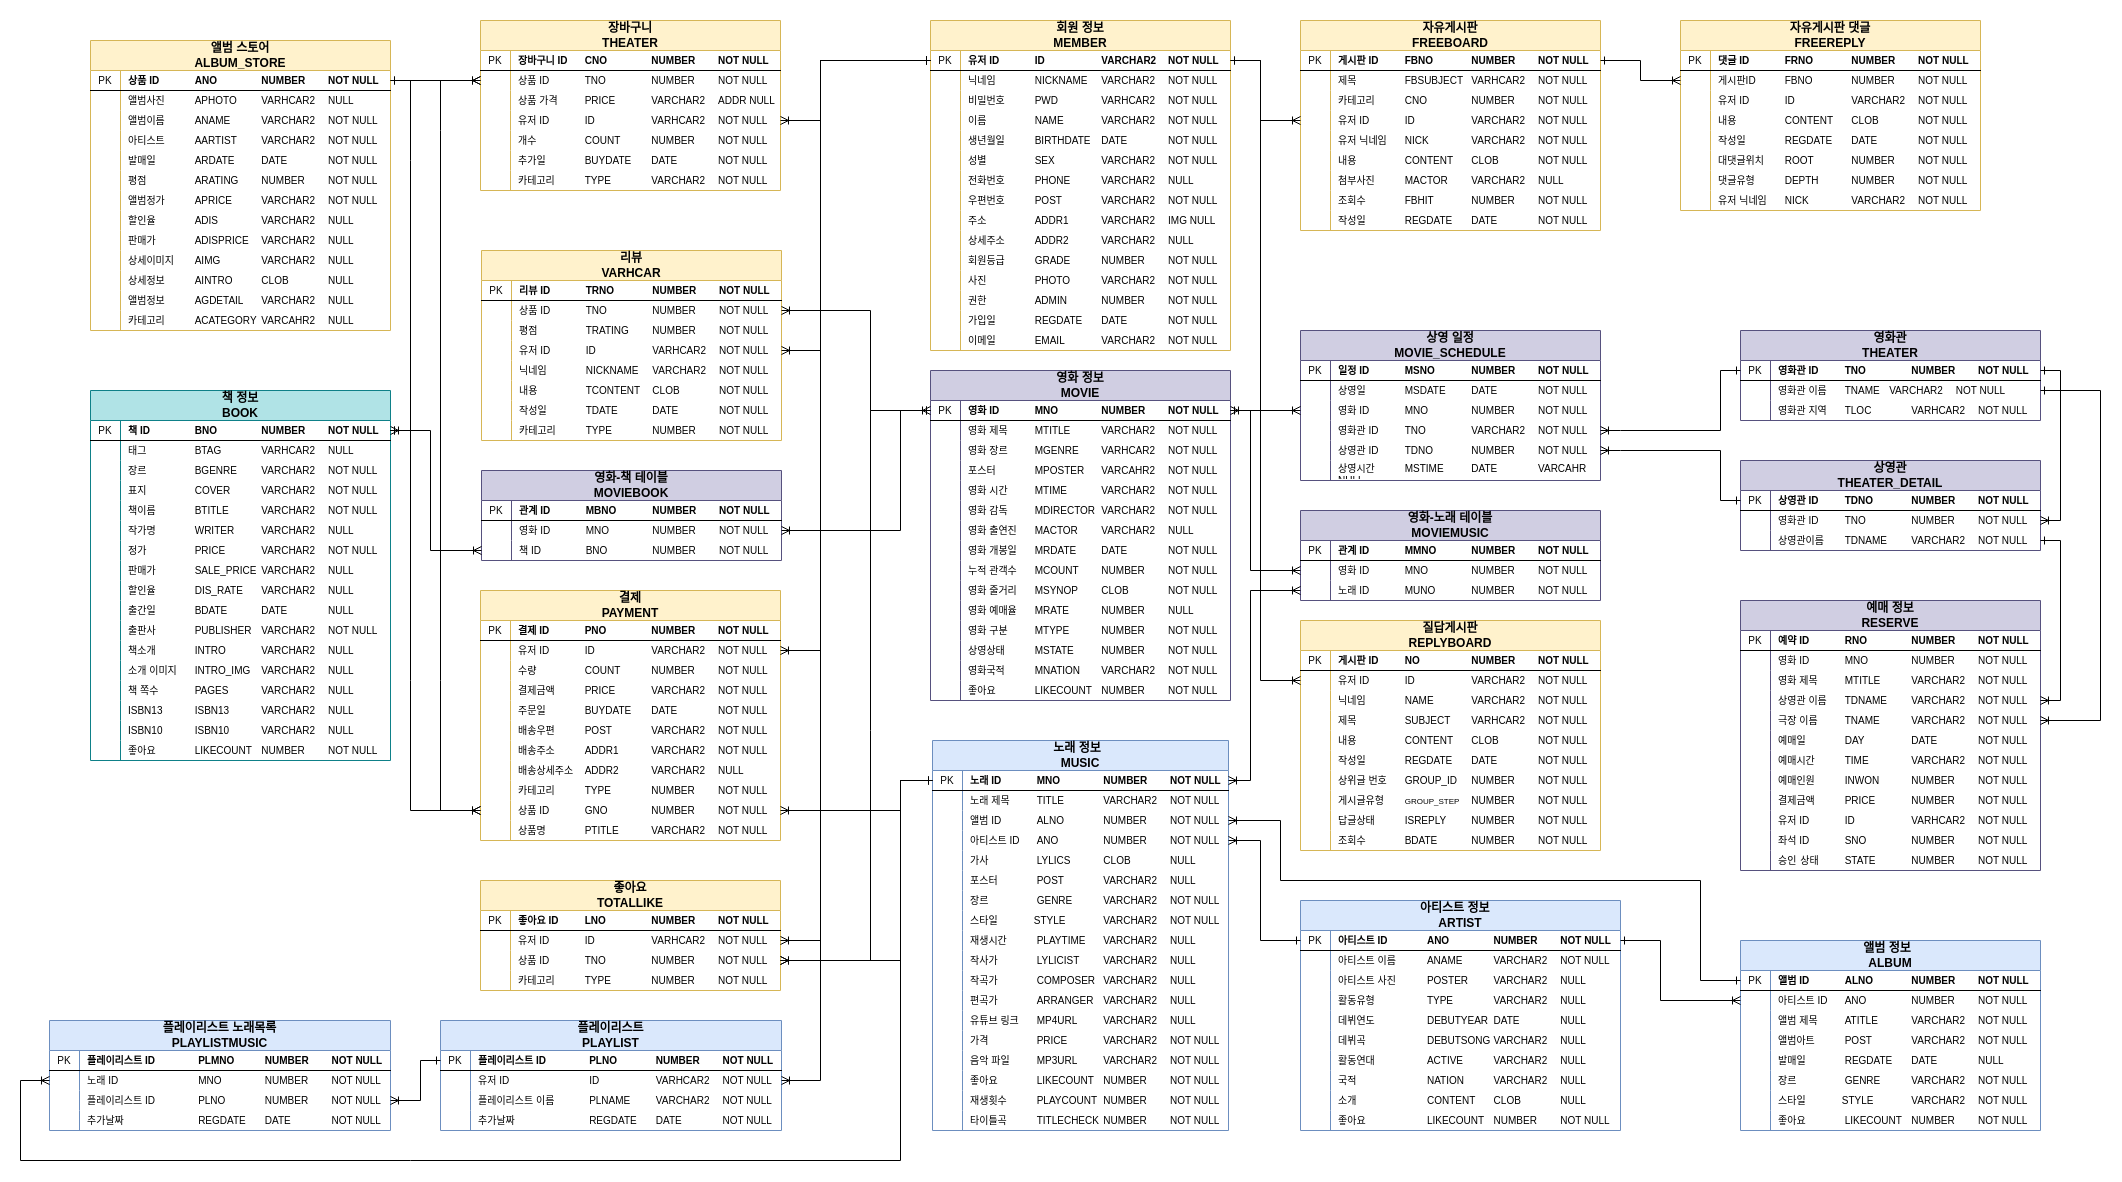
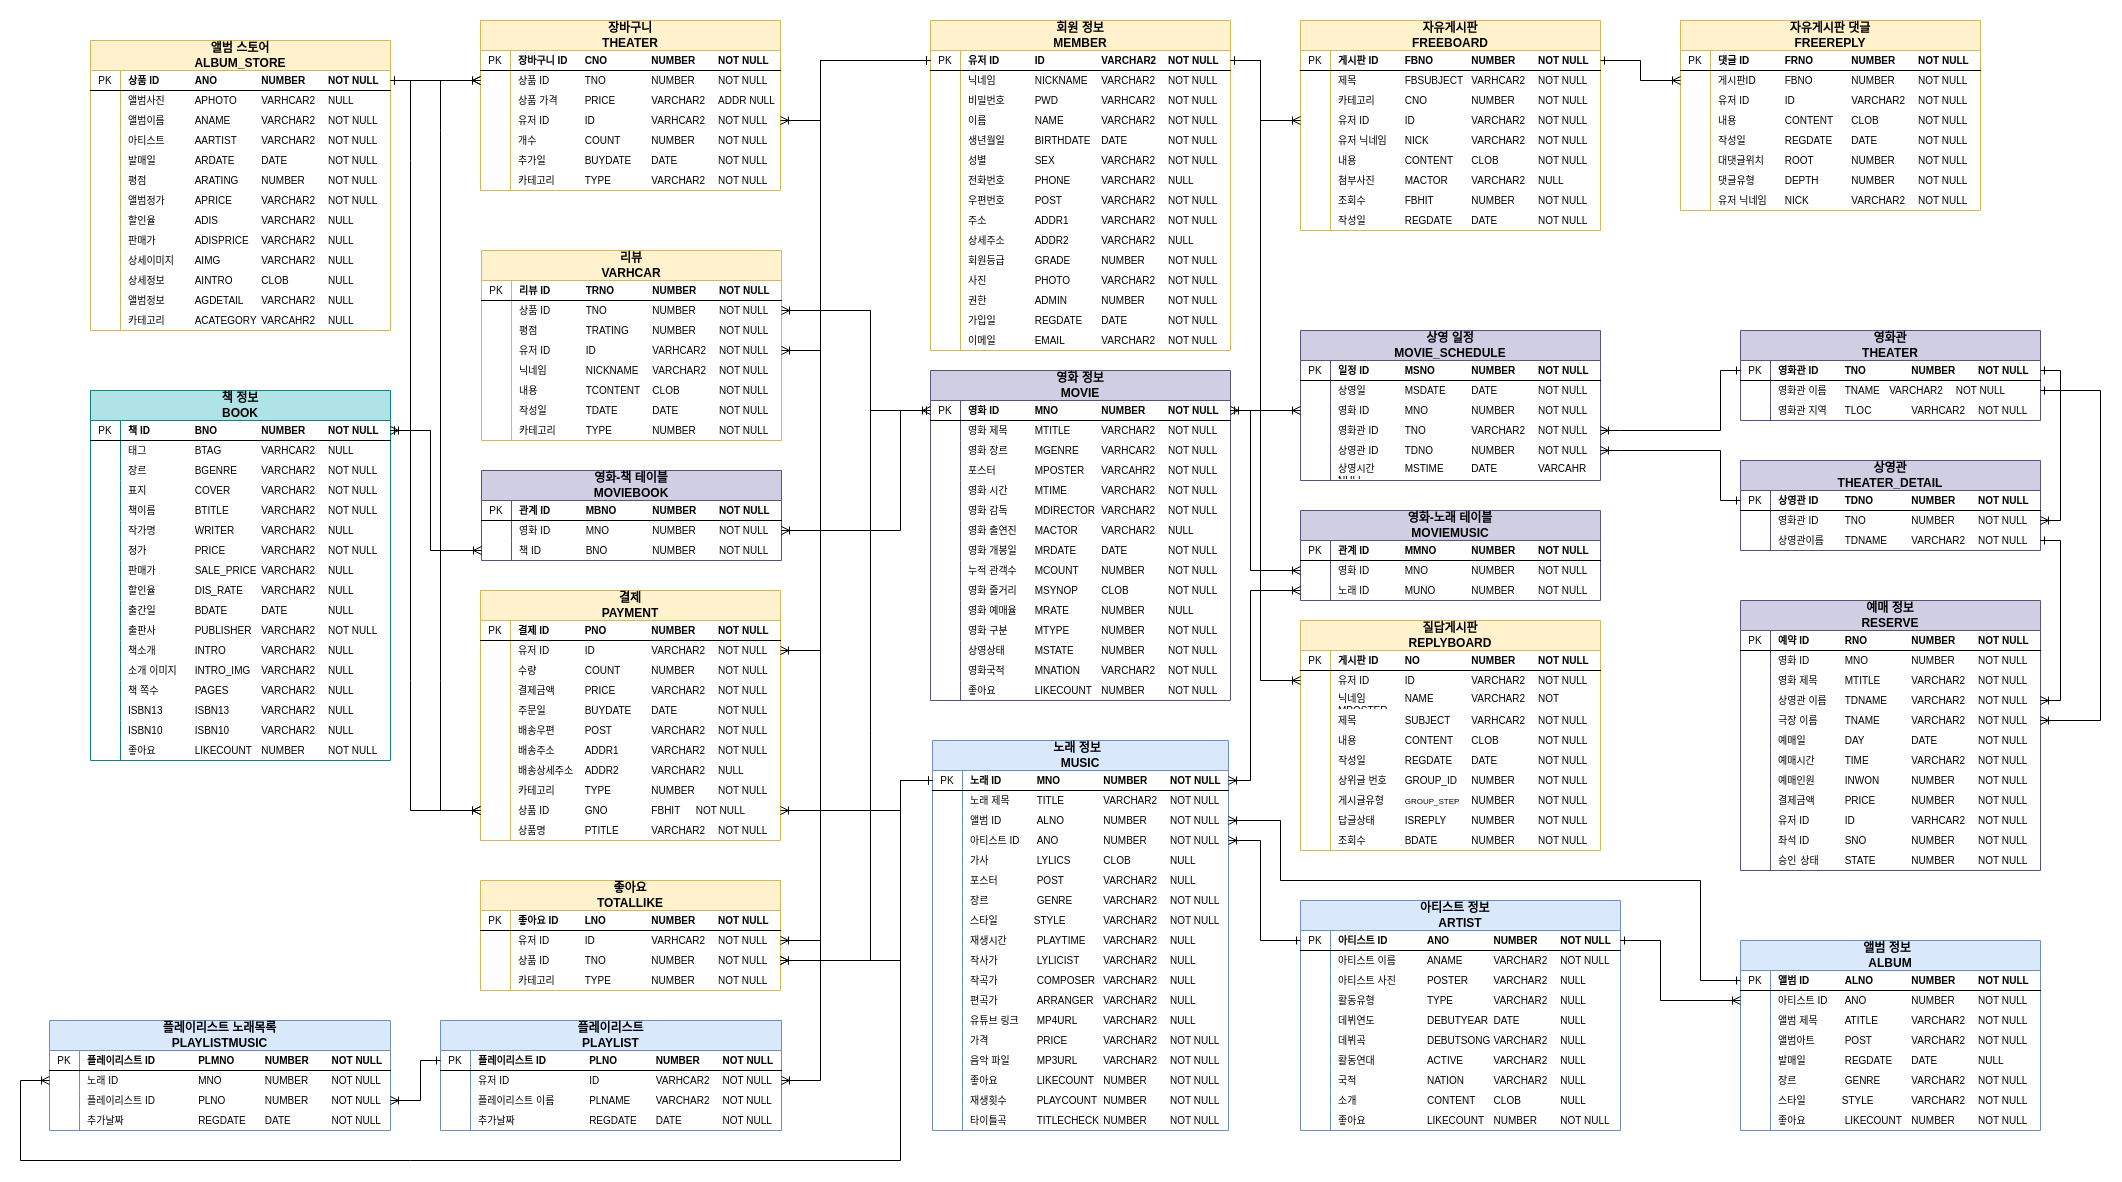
node "주소 ADDR1 VARCHAR2 IMG NULL": label "주소 ADDR1 VARCHAR2 IMG NULL" -> "주소 ADDR1 VARCHAR2 NOT NULL"
node "닉네임 NAME VARCHAR2 NOT NULL": label "닉네임 NAME VARCHAR2 NOT NULL" -> "닉네임 NAME VARCHAR2 NOT MPOSTER"
node "상품 ID GNO NUMBER NOT NULL": label "상품 ID GNO NUMBER NOT NULL" -> "상품 ID GNO FBHIT NOT NULL"
